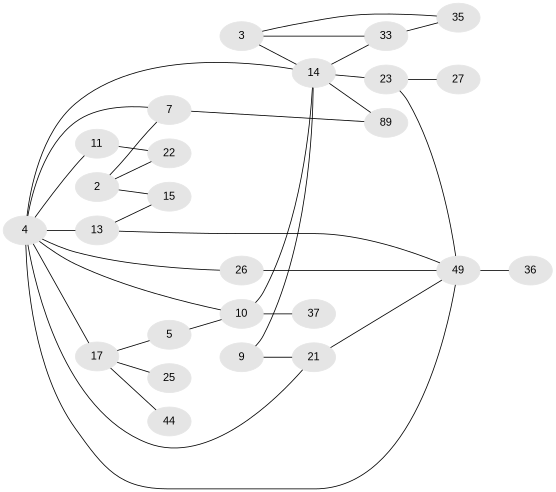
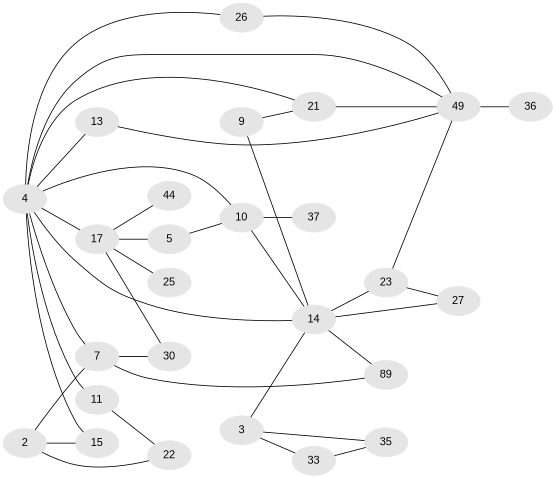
edge "33" -- "14": now "27" -- "14"
edge "15" -- "13": now "15" -- "4"
node "30": added
